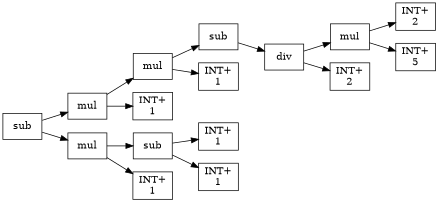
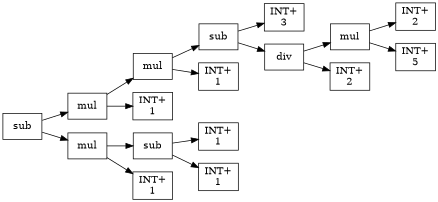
node "INT+ 3": added
